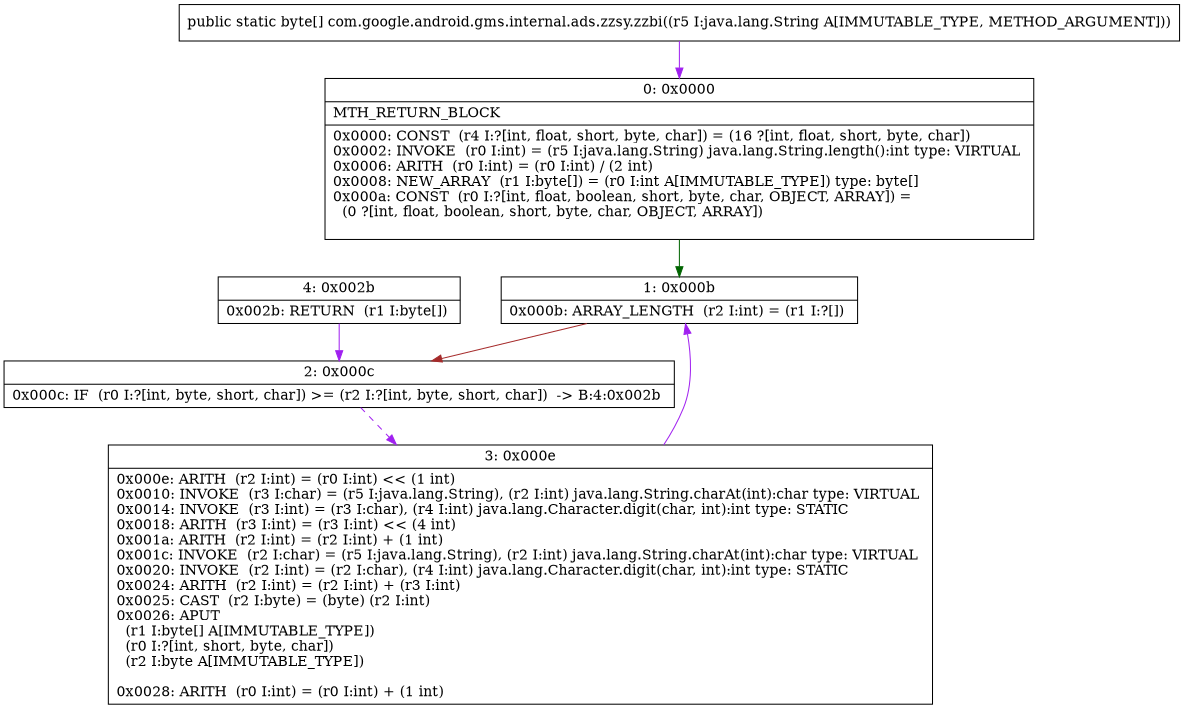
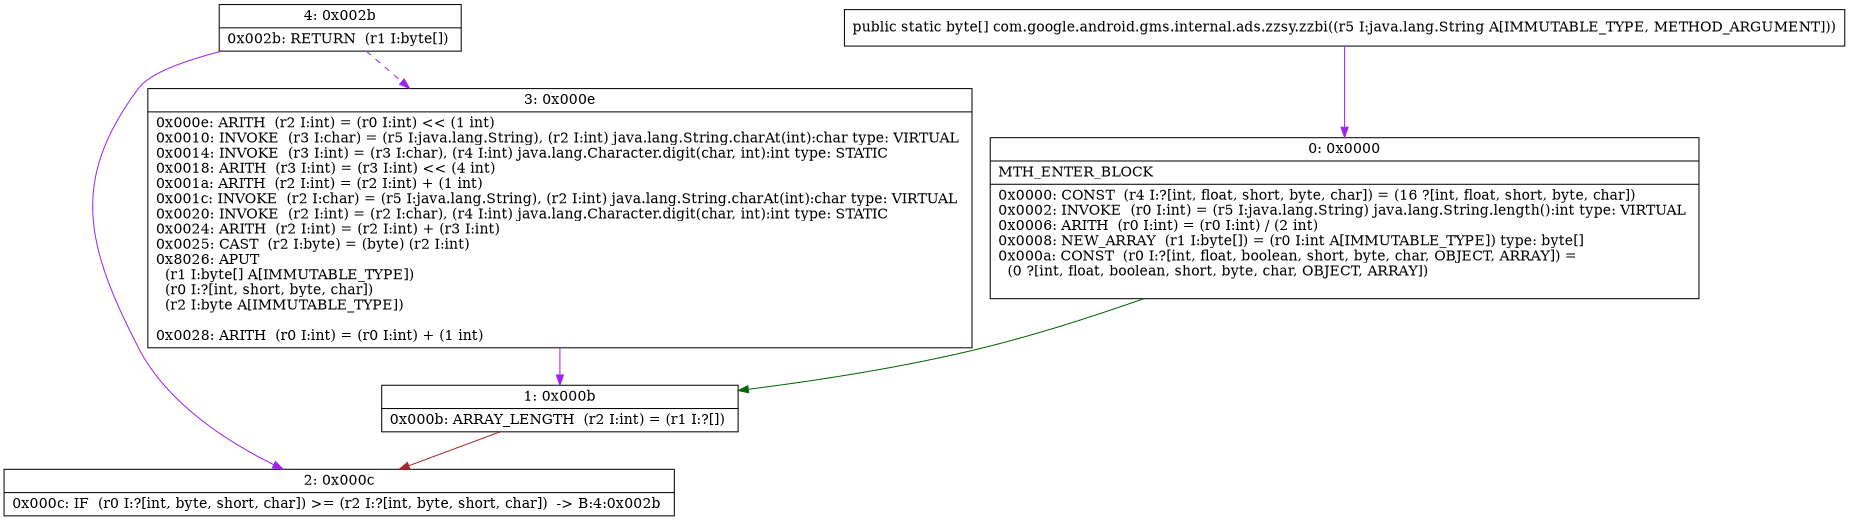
node "0: 0x0000": text "MTH_RETURN_BLOCK" -> "MTH_ENTER_BLOCK"
edge "2: 0x000c" -> "3: 0x000e": now "4: 0x002b" -> "3: 0x000e"
node "3: 0x000e": text "0x0026: APUT" -> "0x8026: APUT"
